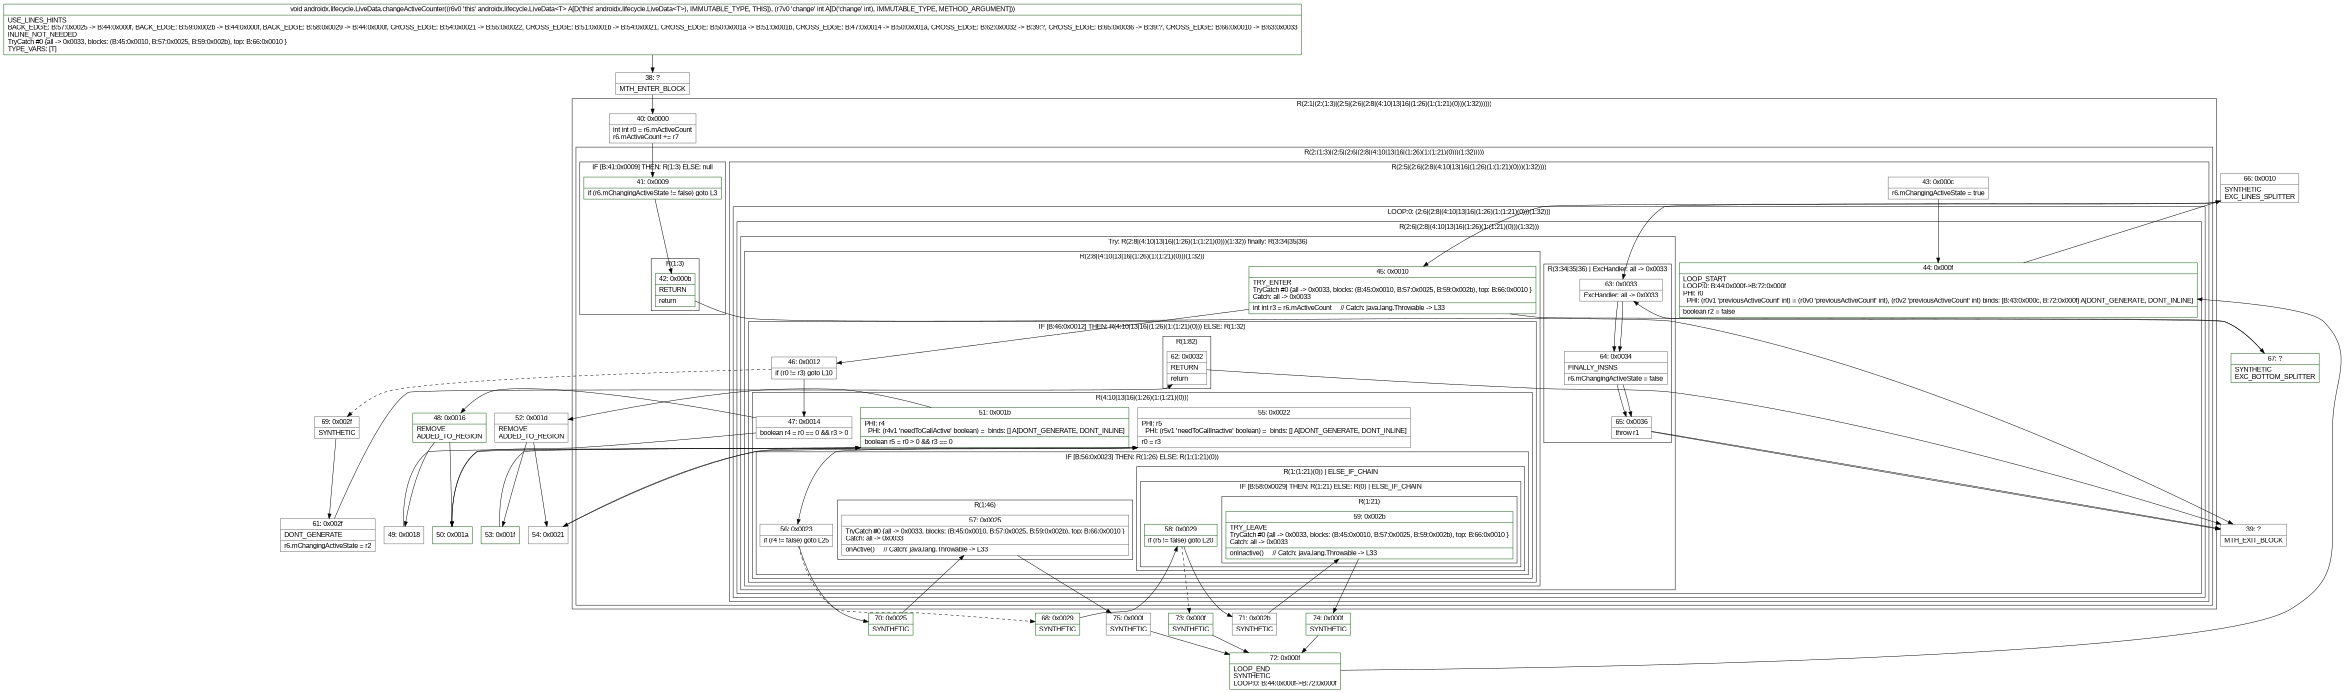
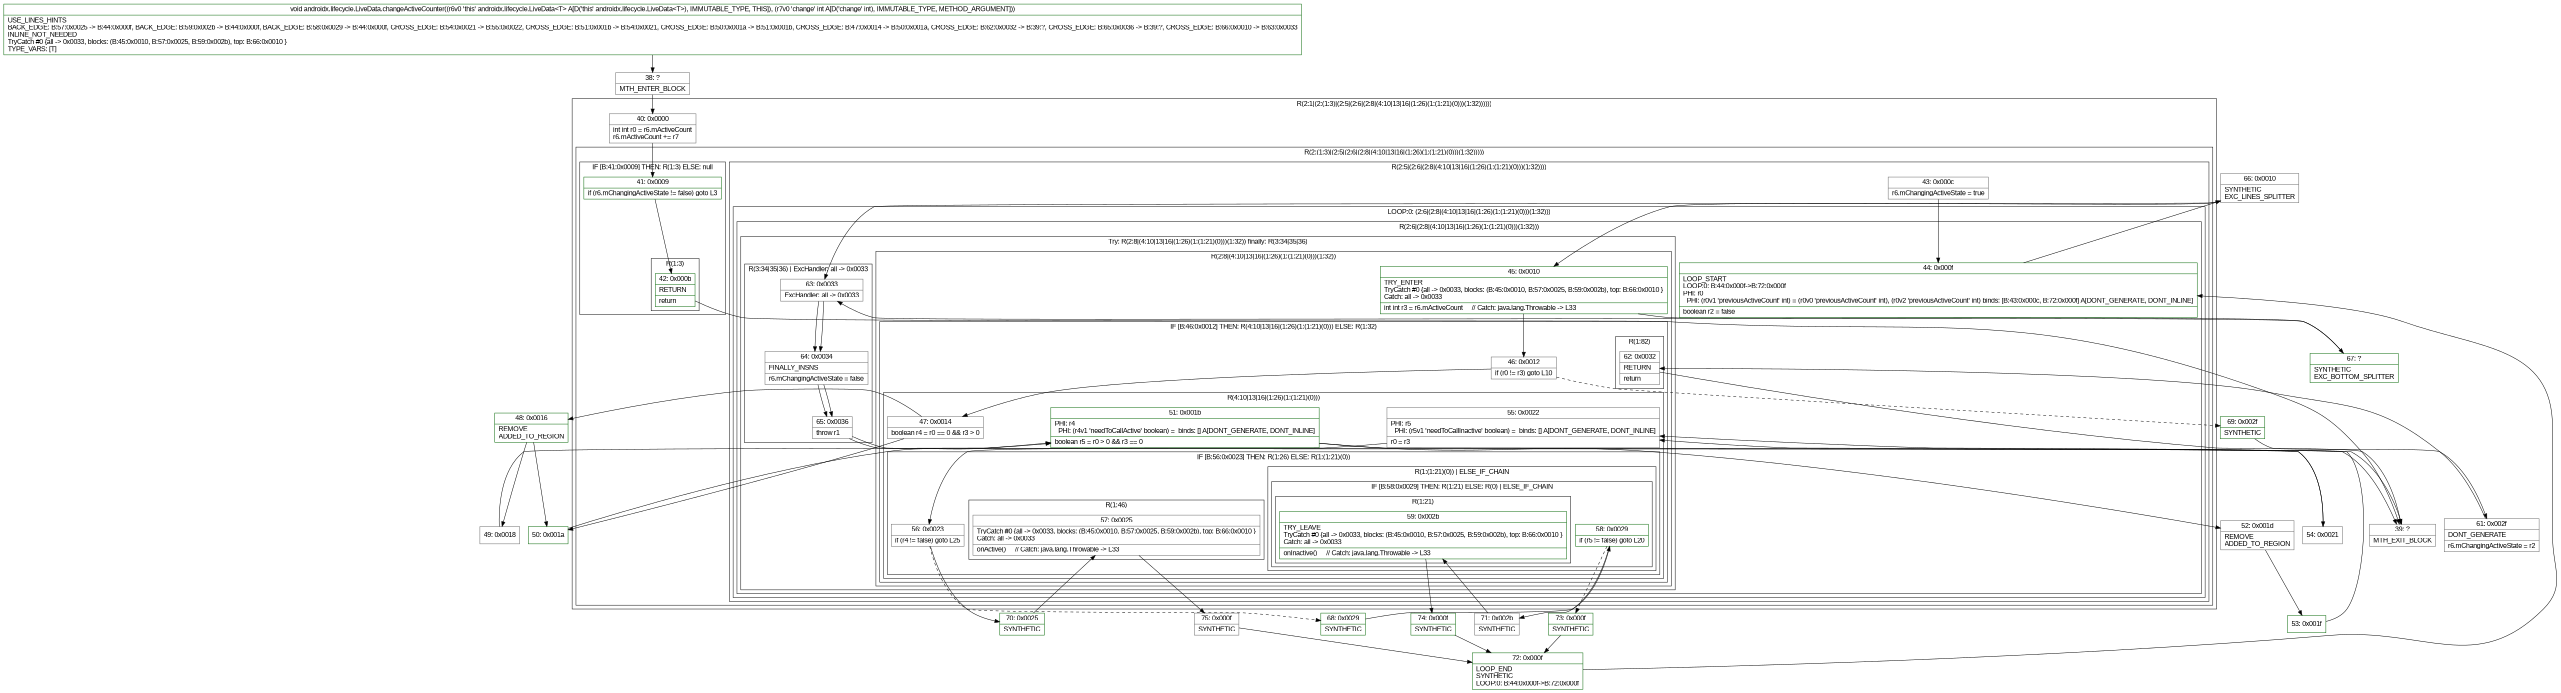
node "69: 0x002f": color gray40 -> darkgreen
edge "52: 0x001d" -> "54: 0x0021": removed
